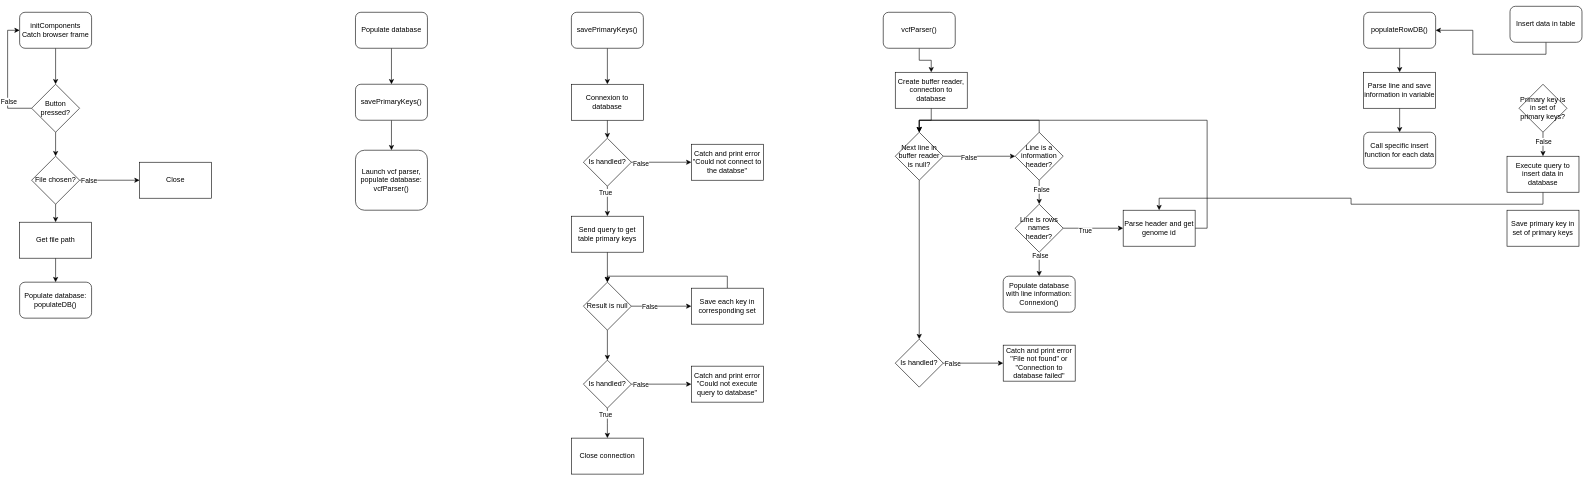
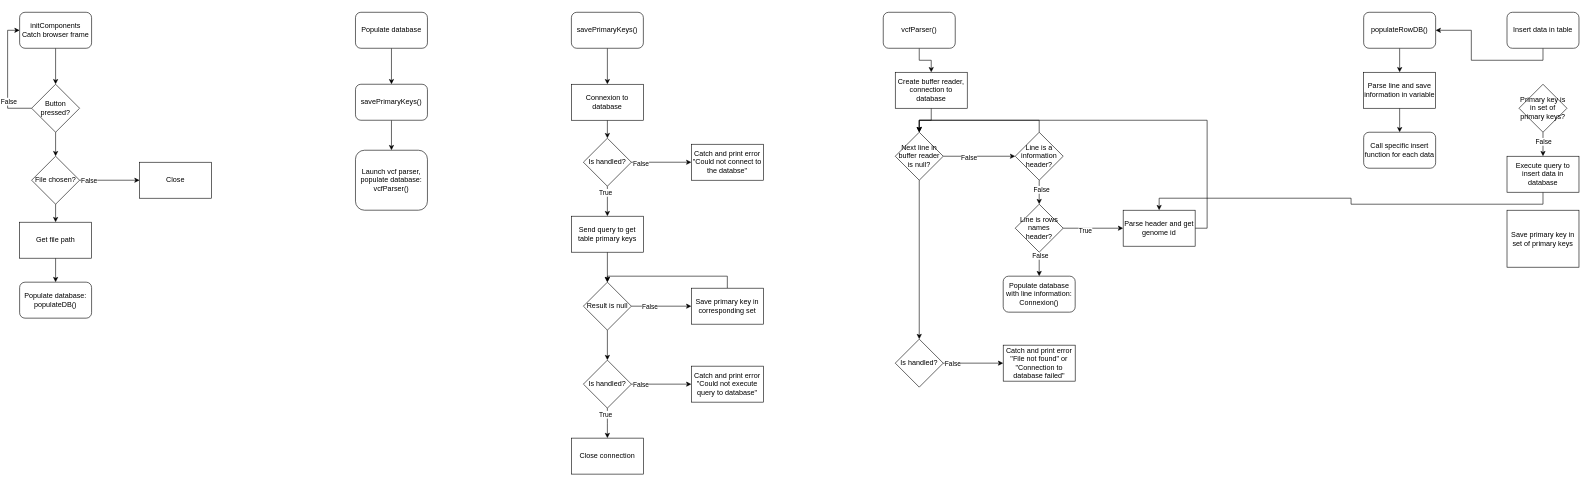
node "Insert data in table": moved (1547, 24) -> (1544, 30)
node "Save primary key in set of primary keys": size 72x36 -> 72x57
node "Save each key in corresponding set": label "Save each key in corresponding set" -> "Save primary key in corresponding set"
